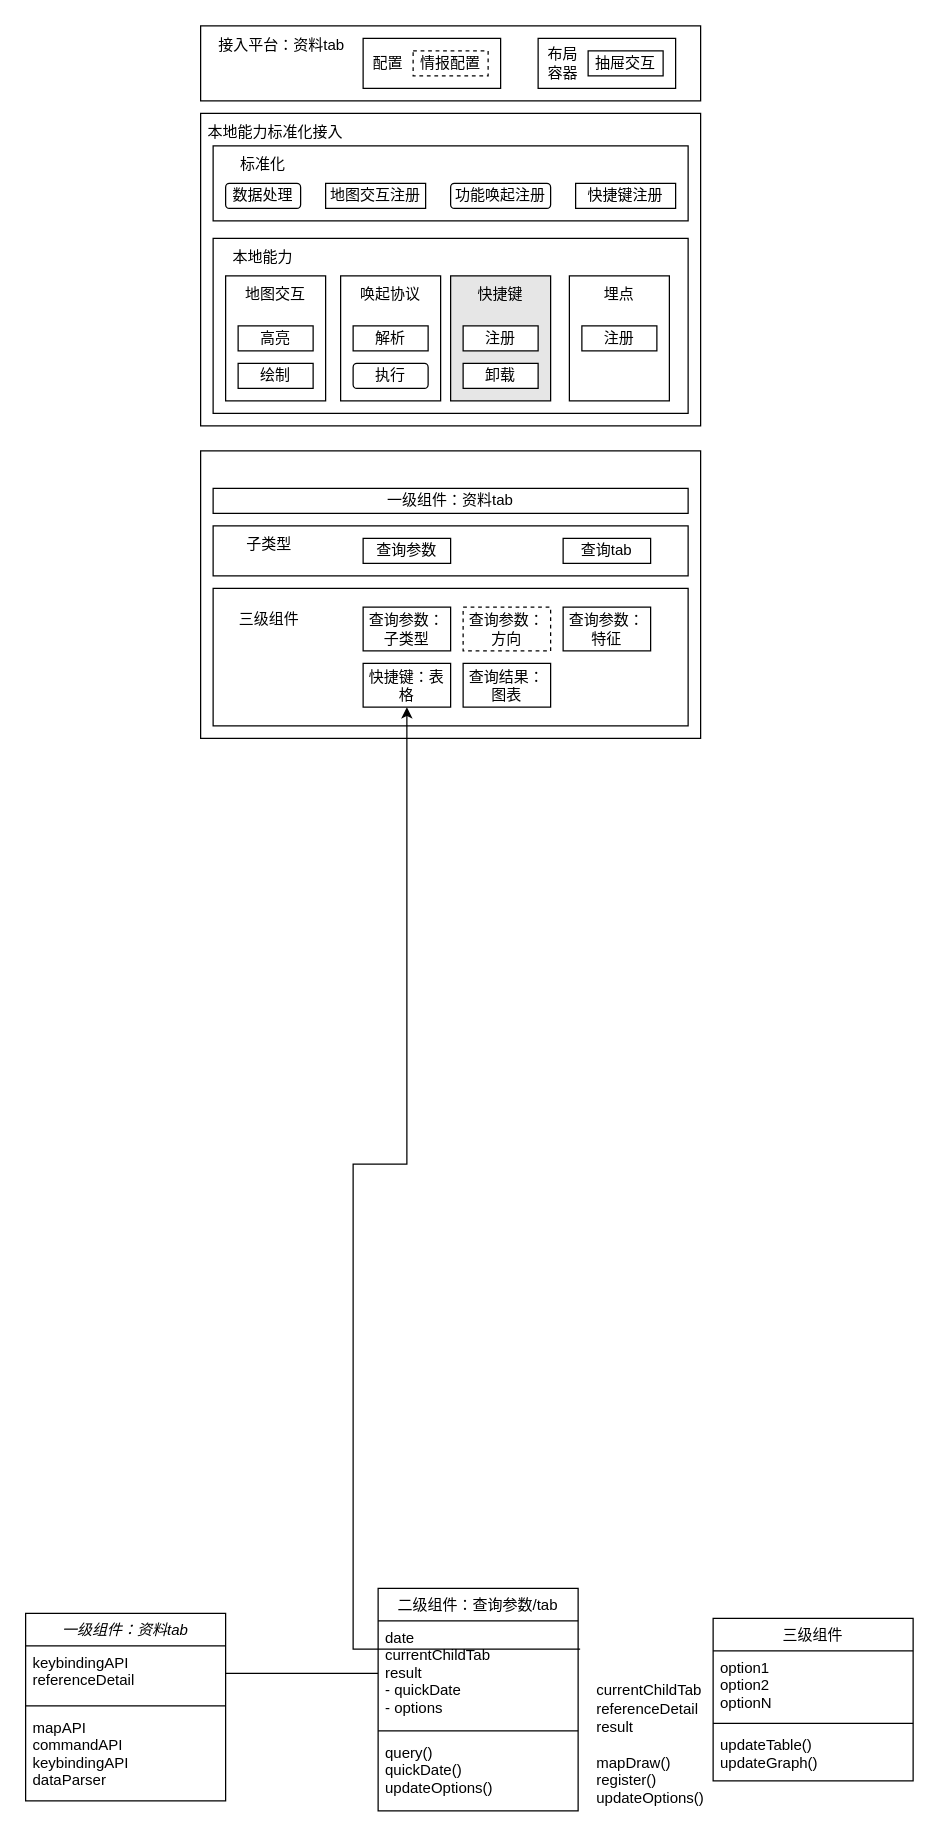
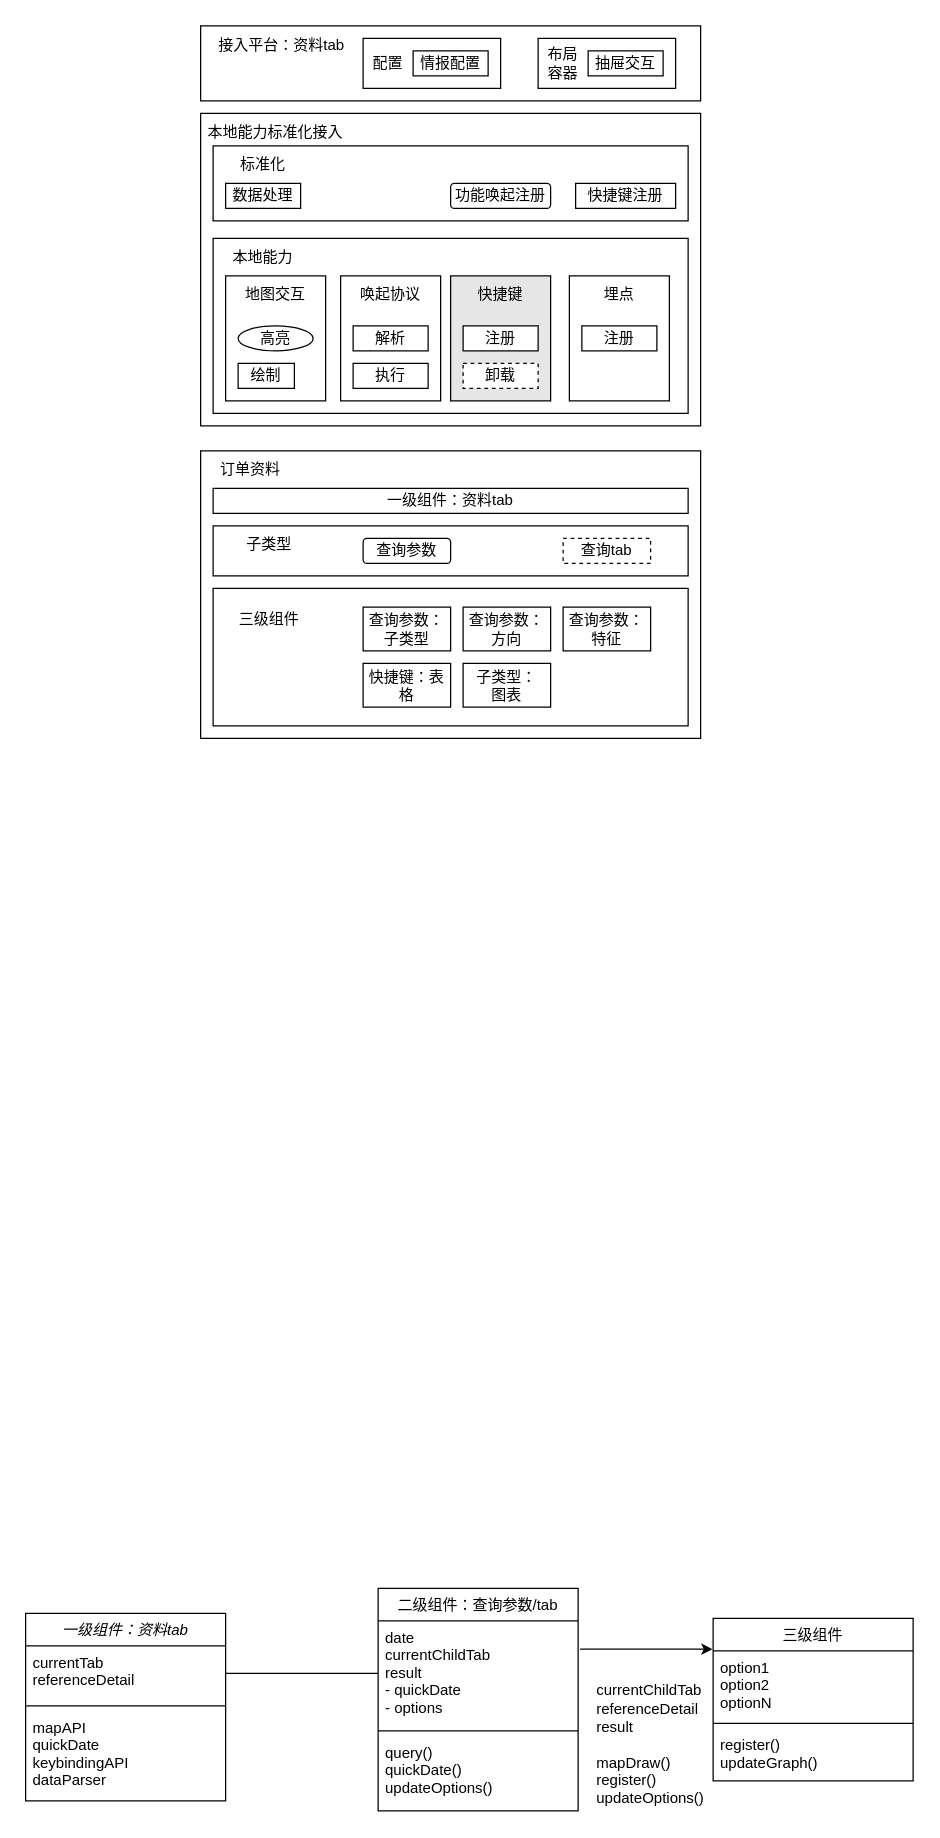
node "情报配置": style dashed -> solid
node "数据处理": shape rounded rectangle -> rectangle
node "地图交互注册": removed
node "高亮": shape rectangle -> ellipse
node "绘制": size 75x25 -> 56x25
node "执行": shape rounded rectangle -> rectangle
node "卸载": style solid -> dashed
node "订单资料": added
node "查询参数": shape rectangle -> rounded rectangle
node "查询tab": style solid -> dashed
node "查询参数：方向": style dashed -> solid
node "查询结果： 图表": label "查询结果： 图表" -> "子类型： 图表"
edge "date currentChildTab result - quickDate - options" -> "快捷键：表格": now "date currentChildTab result - quickDate - options" -> "option1 option2 optionN"
node "keybindingAPI referenceDetail": label "keybindingAPI referenceDetail" -> "currentTab referenceDetail"
node "mapAPI commandAPI keybindingAPI dataParser": label "mapAPI commandAPI keybindingAPI dataParser" -> "mapAPI quickDate keybindingAPI dataParser"
node "updateTable() updateGraph()": label "updateTable() updateGraph()" -> "register() updateGraph()"
